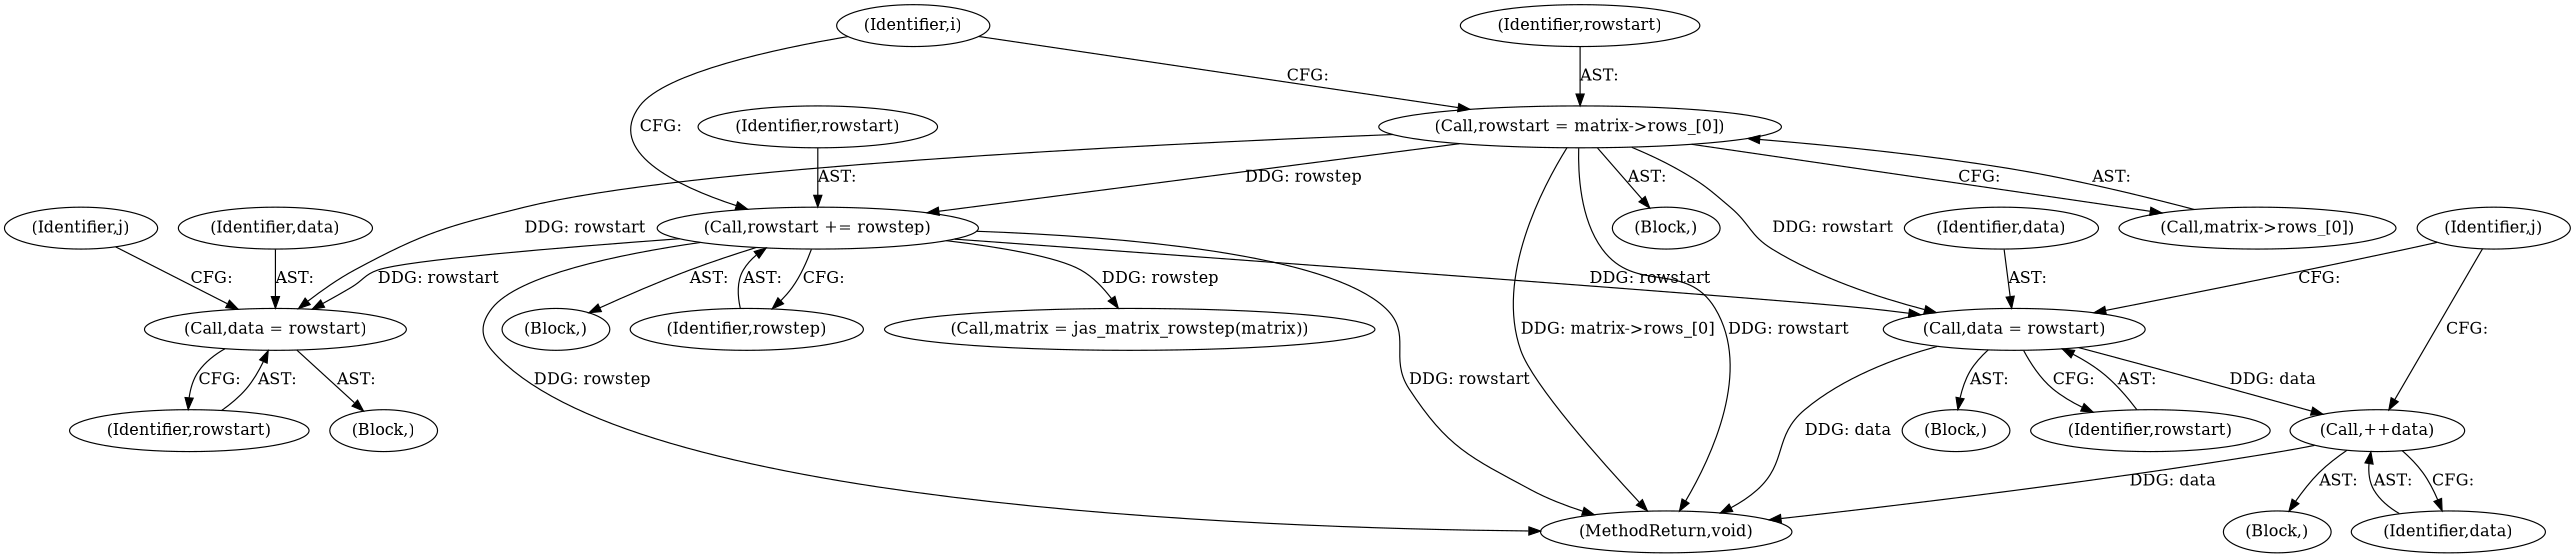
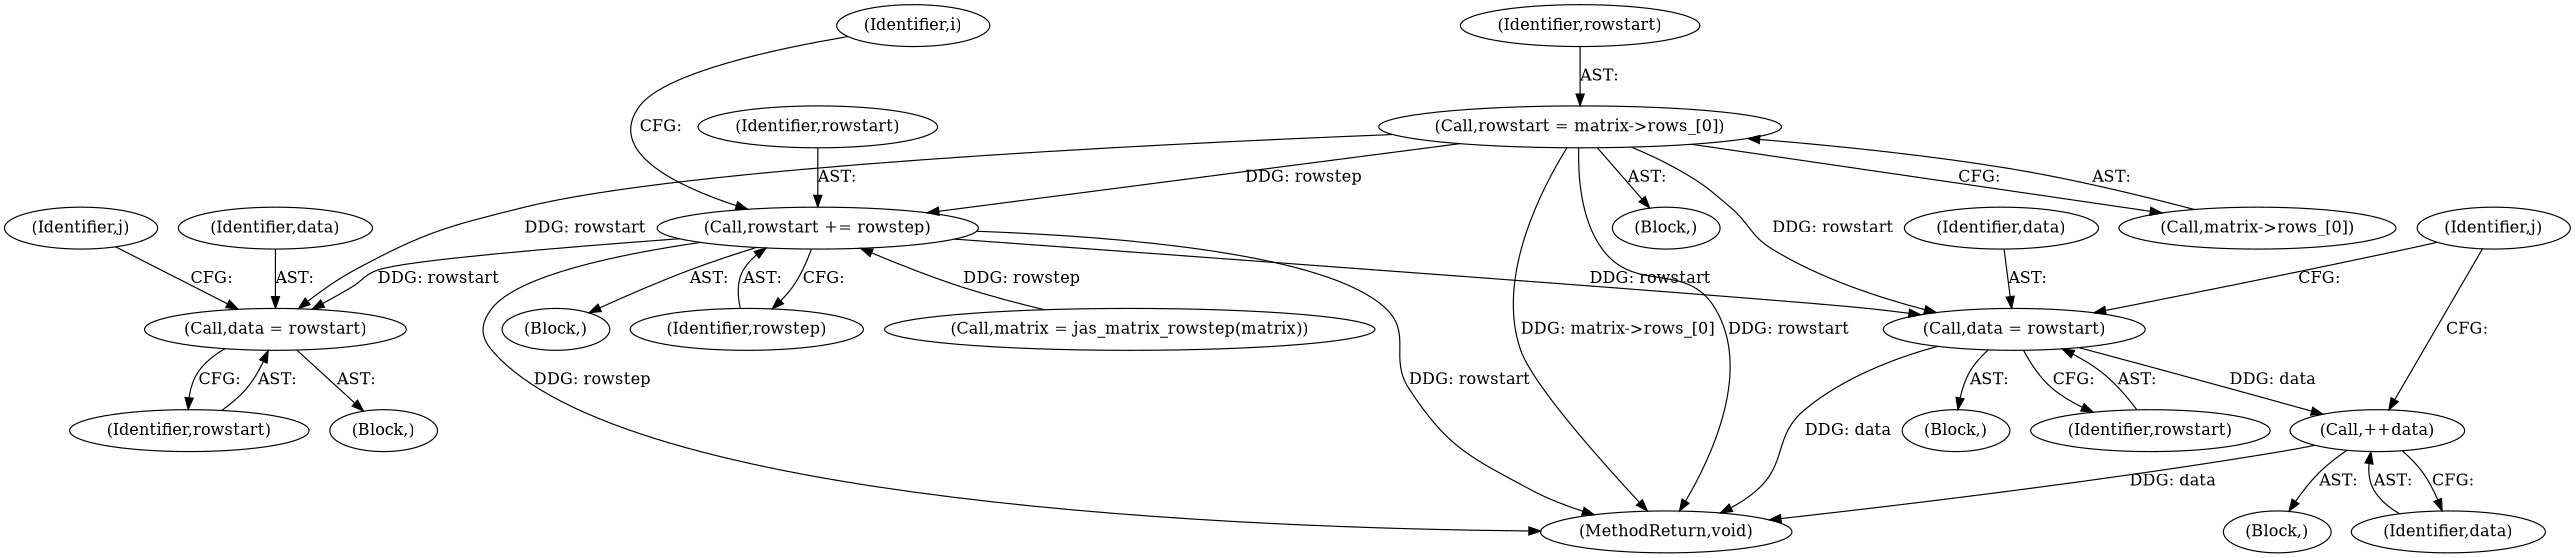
edge "(Identifier,i)" -> "(Call,rowstart = matrix->rows_[0])": removed, label "CFG:"
edge "(Call,rowstart += rowstep)" -> "(Call,matrix = jas_matrix_rowstep(matrix))": reversed
